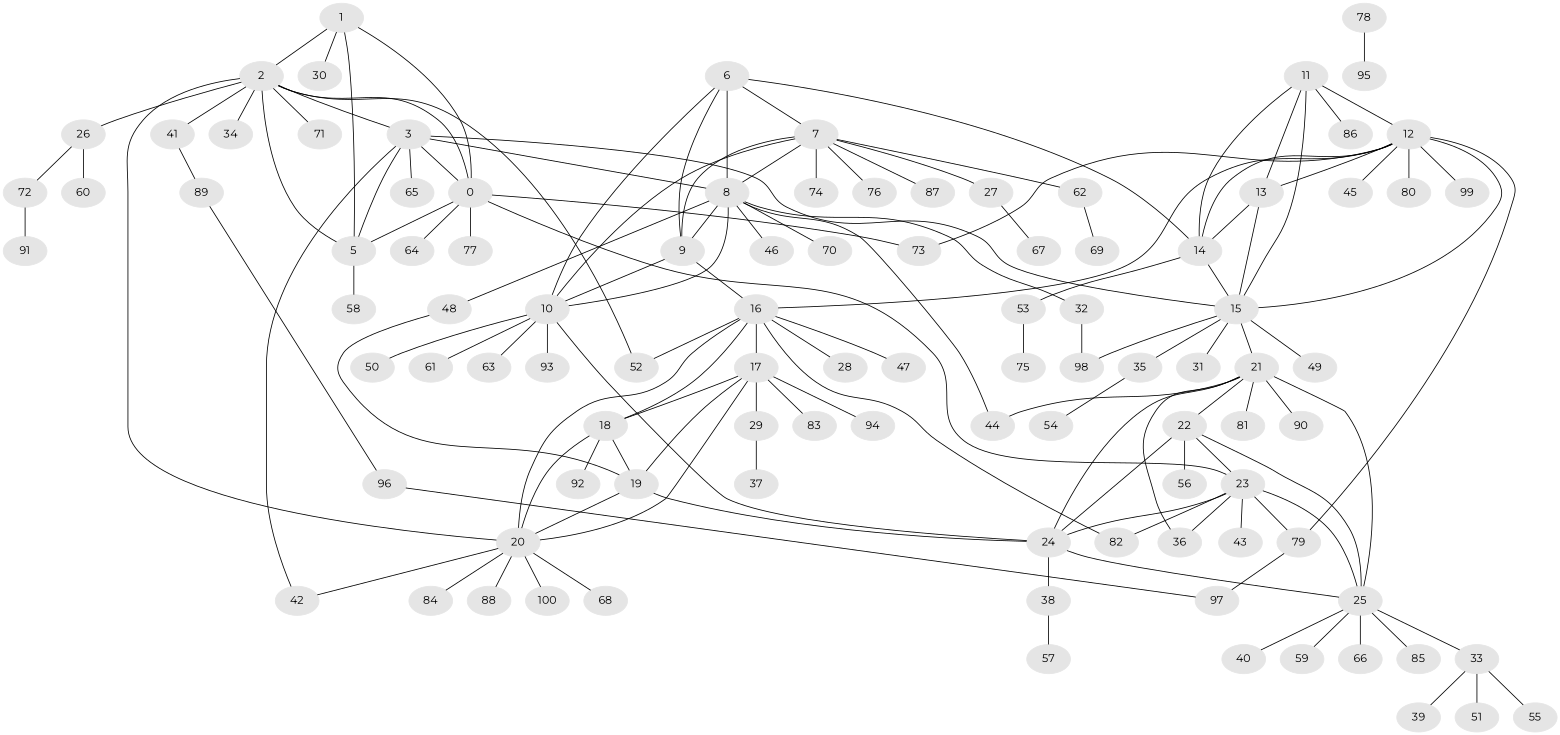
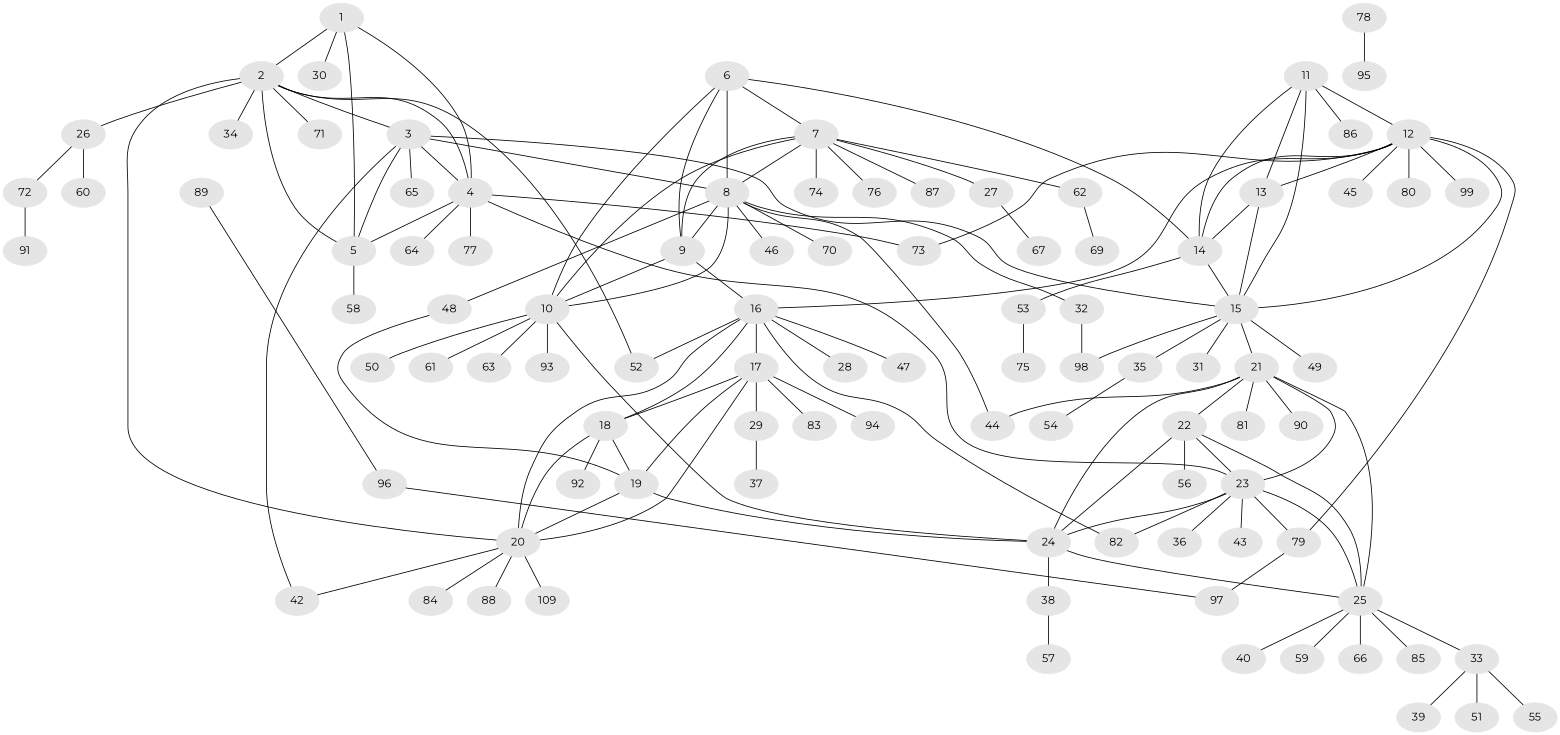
node "41": removed
node "0": label "0" -> "4"
edge "21" -- "36": now "21" -- "23"
node "100": label "100" -> "109"
node "68": removed
